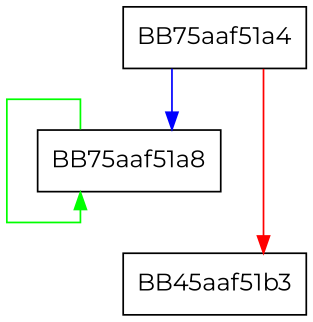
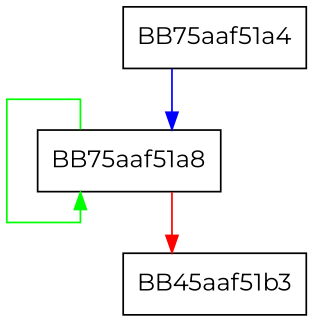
edge "BB75aaf51a4" -> "BB45aaf51b3": now "BB75aaf51a8" -> "BB45aaf51b3"
